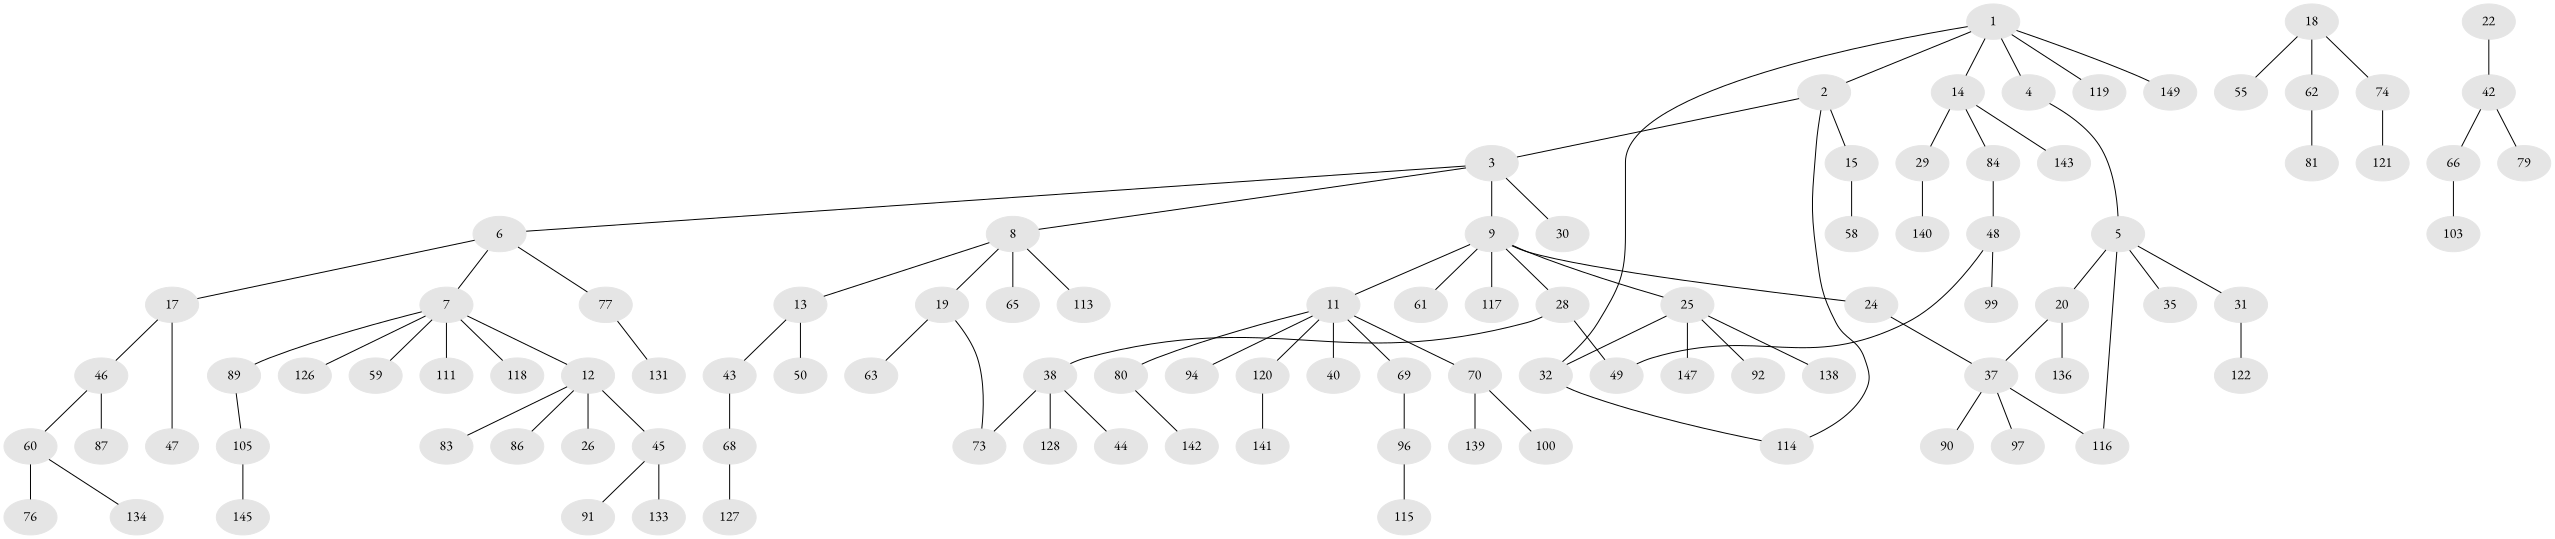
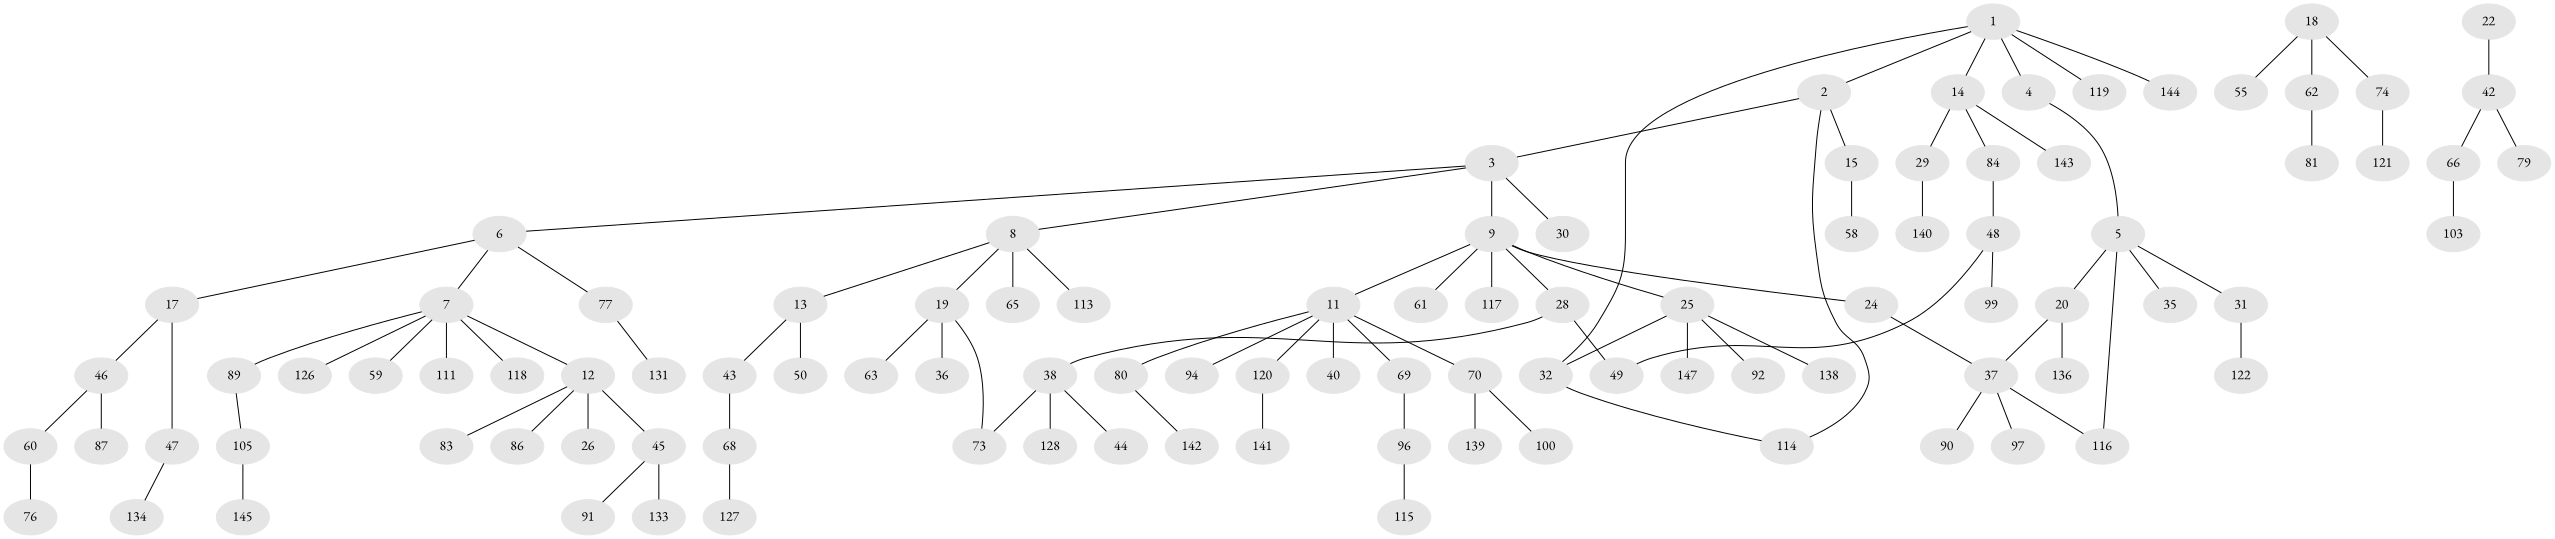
node "149": label "149" -> "144"
node "36": added
edge "60" -- "134": now "47" -- "134"
